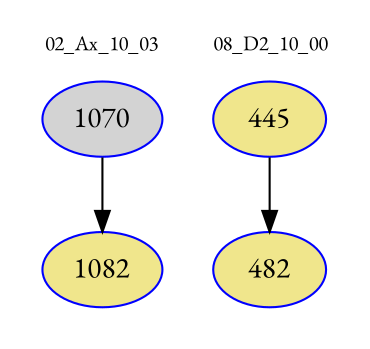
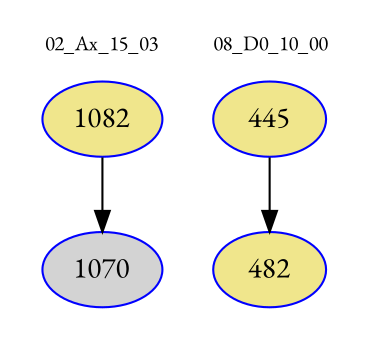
cluster "02_Ax_10_03": label "02_Ax_10_03" -> "02_Ax_15_03"
cluster "08_D2_10_00": label "08_D2_10_00" -> "08_D0_10_00"
edge "1070" -> "1082": reversed
